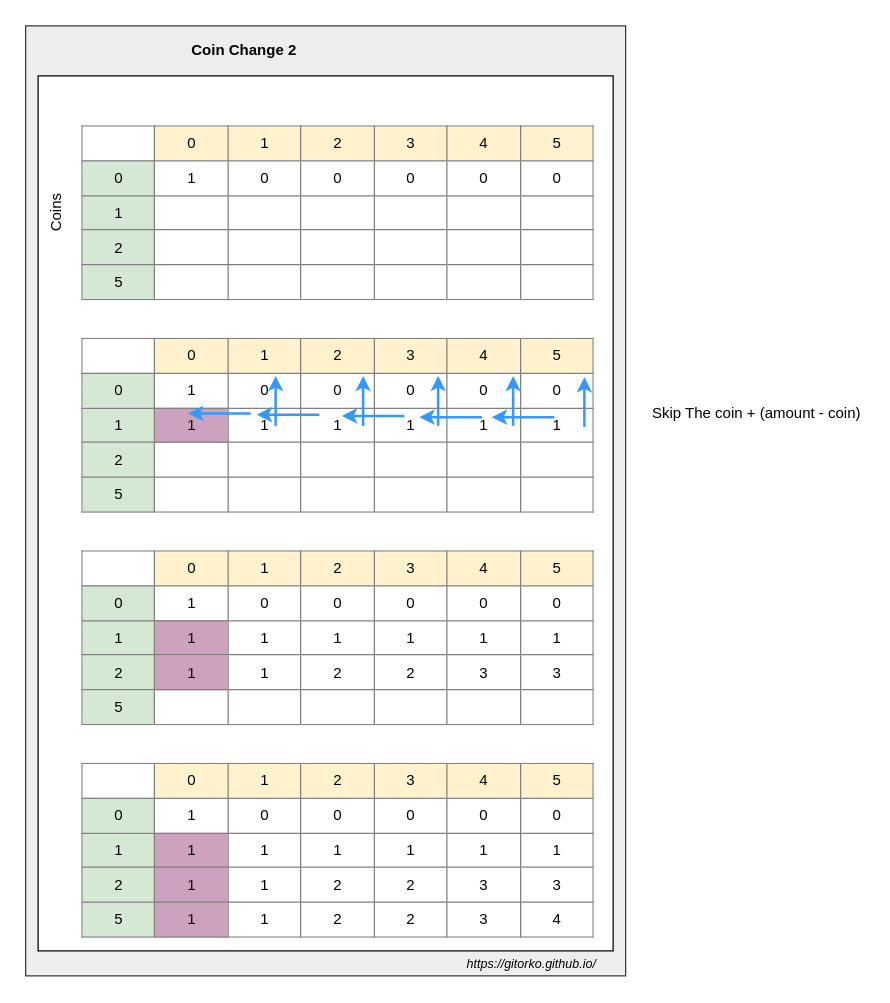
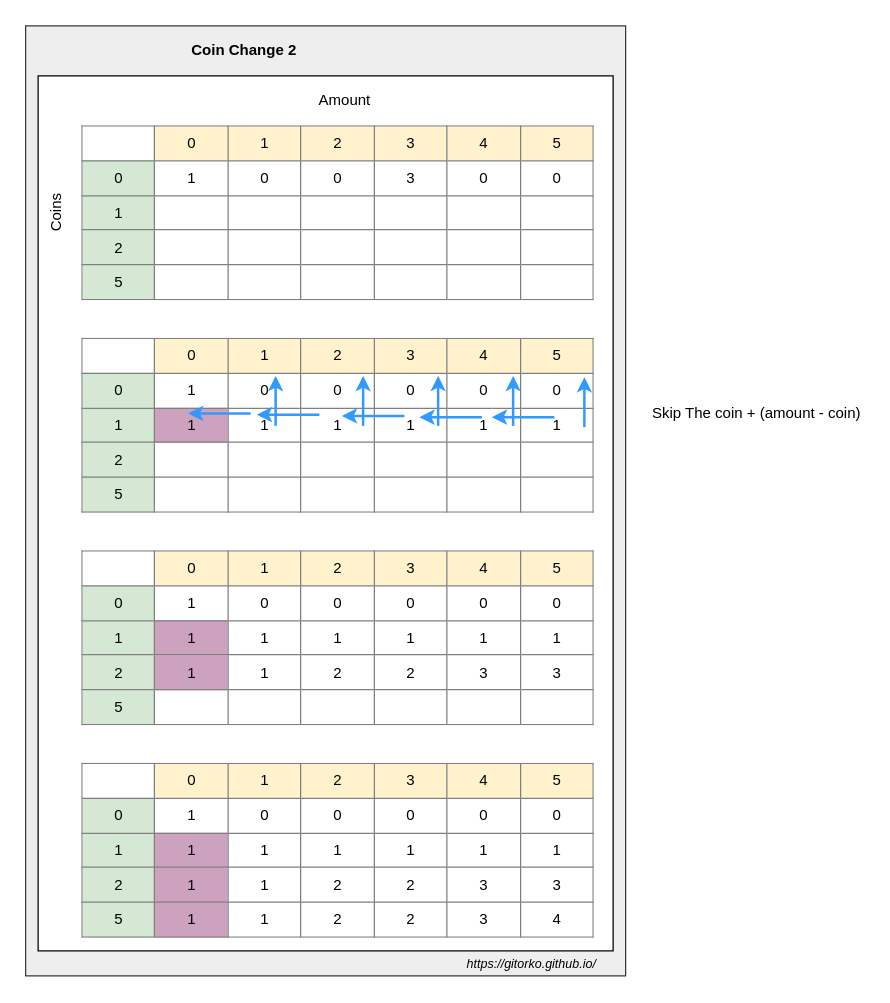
node "Amount": added
node "0 1 2 3 4 5 0 1 0 0 0 0 0 1 2 5": label "0 1 2 3 4 5 0 1 0 0 0 0 0 1 2 5" -> "0 1 2 3 4 5 0 1 0 0 3 0 0 1 2 5"
